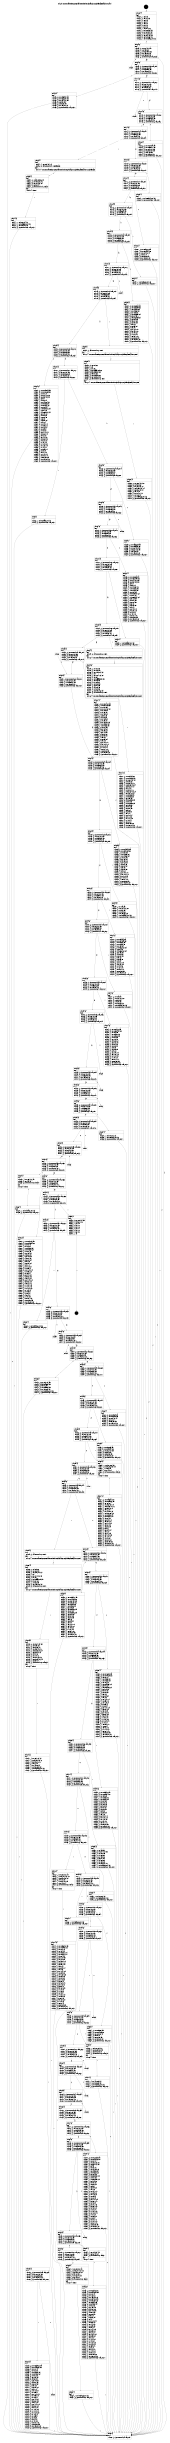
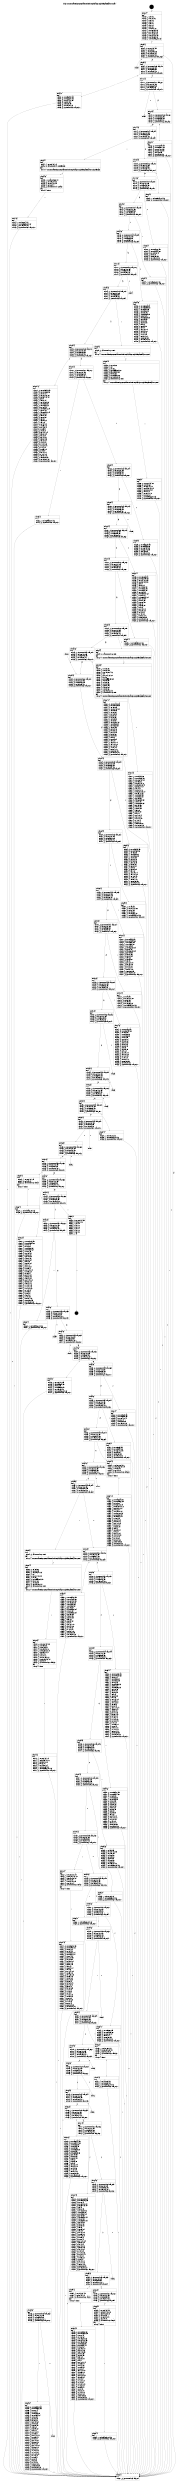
node "0x4022b2 [88]": added
